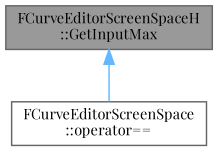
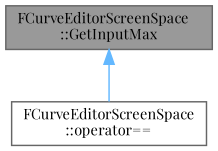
node "FCurveEditorScreenSpaceH ::GetInputMax": label "FCurveEditorScreenSpaceH ::GetInputMax" -> "FCurveEditorScreenSpace ::GetInputMax"
